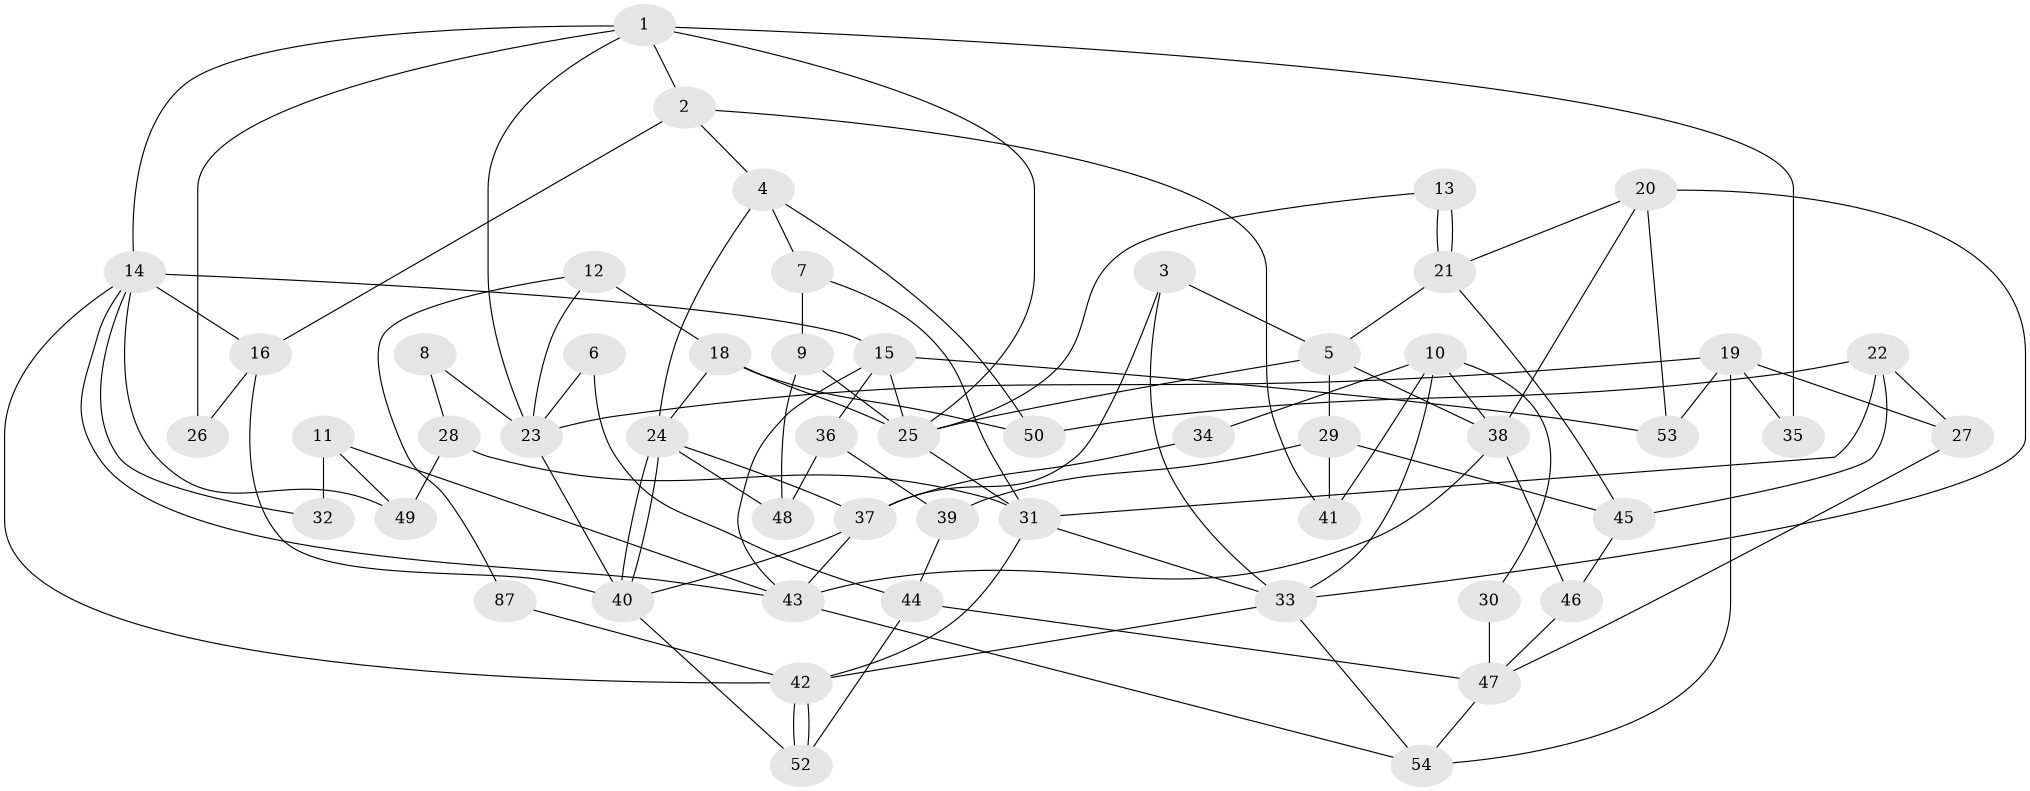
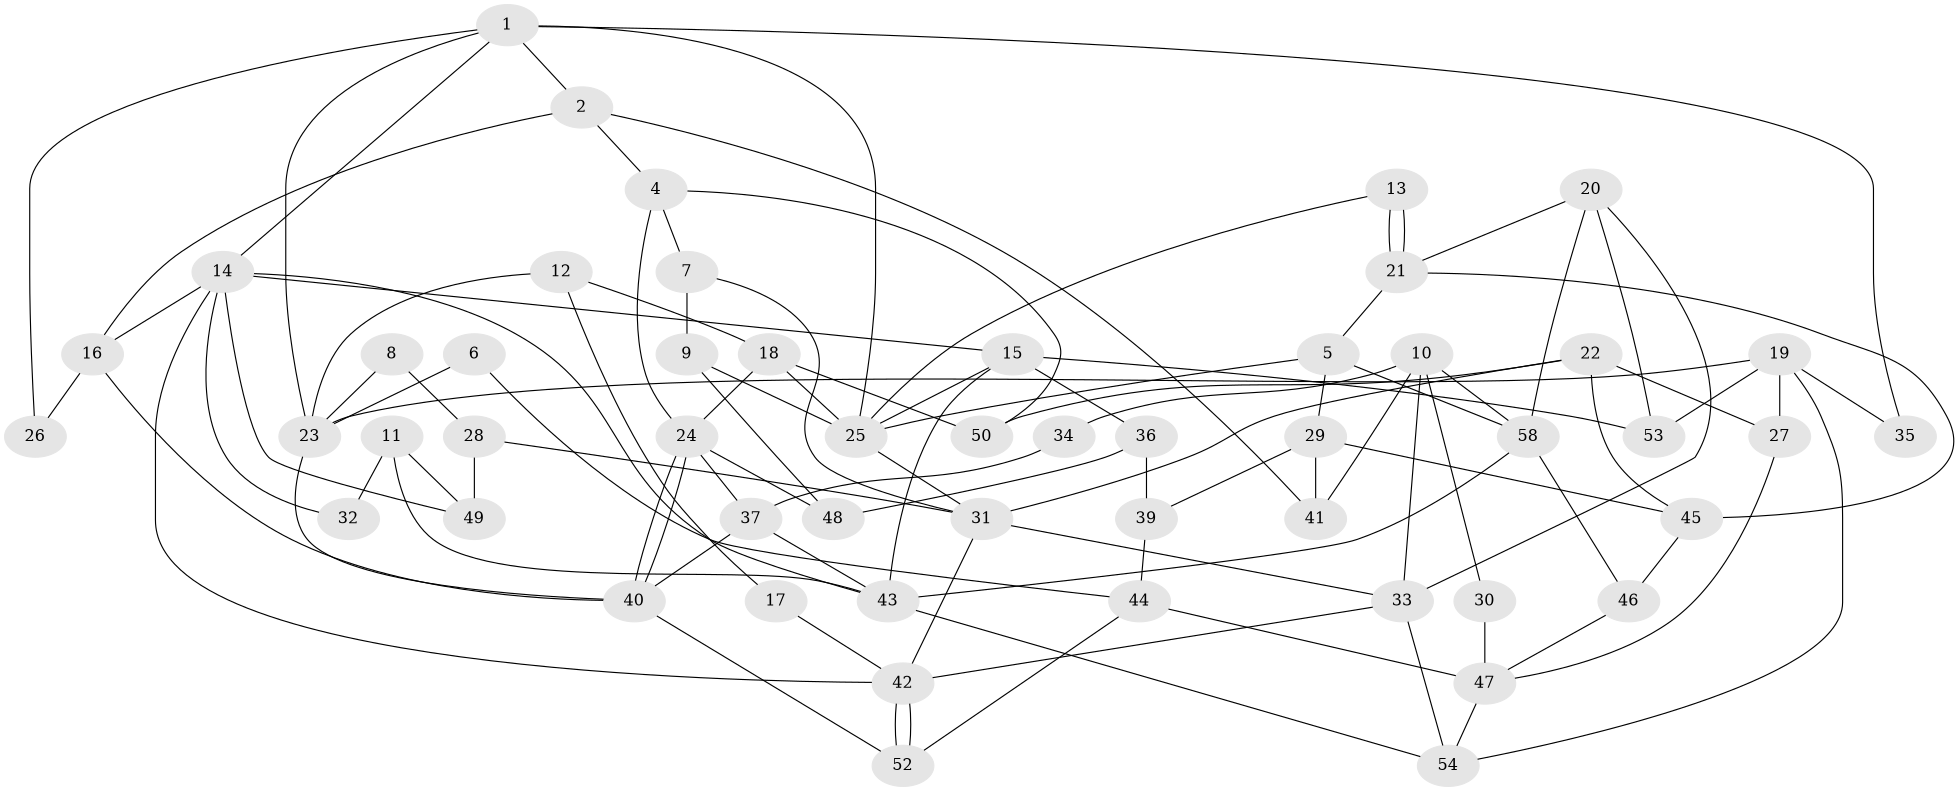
node "3": removed
node "38": label "38" -> "58"
node "87": label "87" -> "17"
